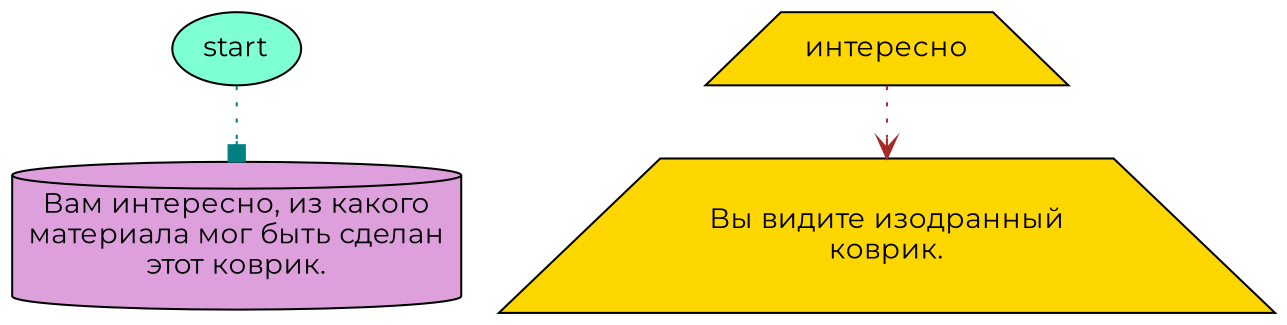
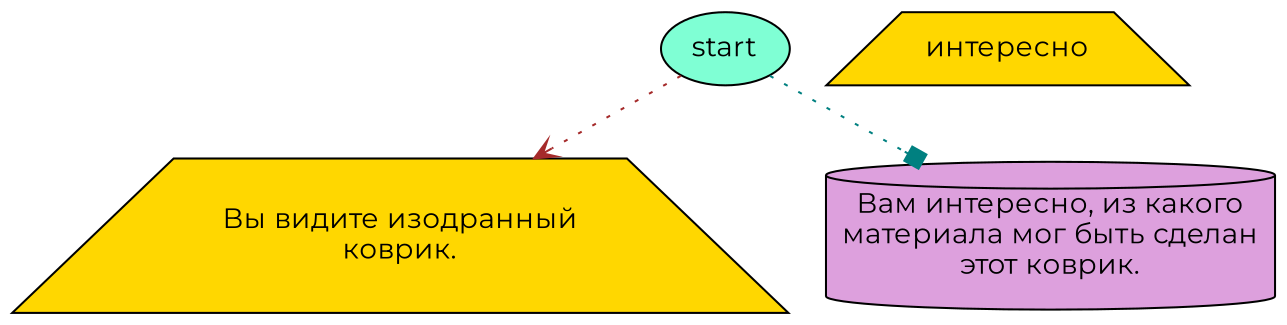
edge "интересно" -> "Вы видите изодранный коврик.": now "start" -> "Вы видите изодранный коврик."
